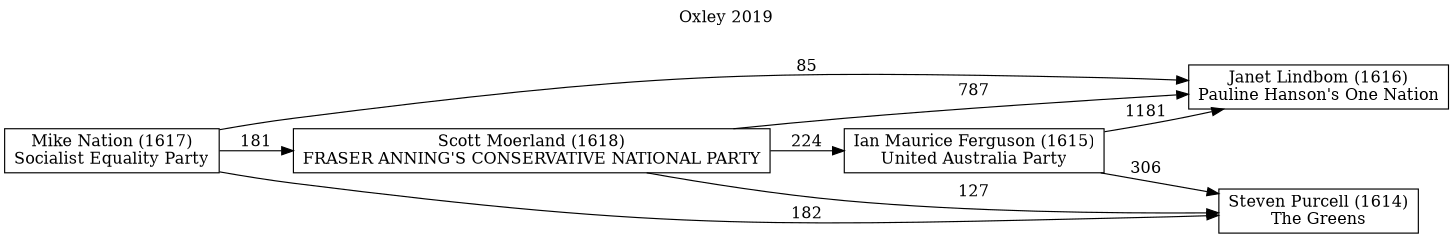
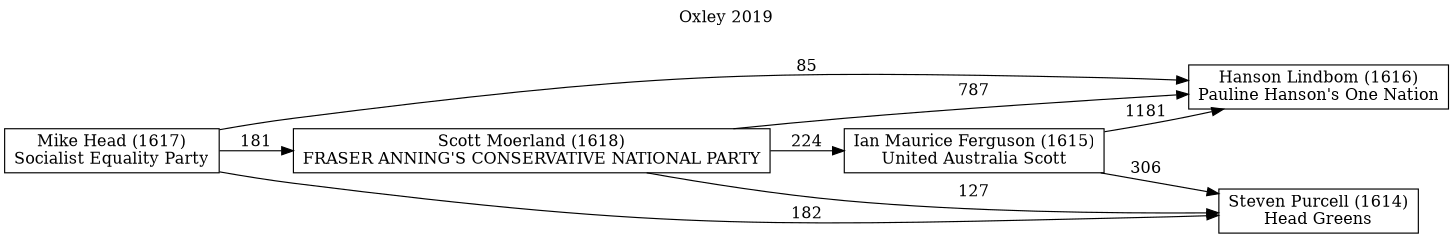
node "Janet Lindbom (1616) Pauline Hanson's One Nation": label "Janet Lindbom (1616) Pauline Hanson's One Nation" -> "Hanson Lindbom (1616) Pauline Hanson's One Nation"
node "Mike Nation (1617) Socialist Equality Party": label "Mike Nation (1617) Socialist Equality Party" -> "Mike Head (1617) Socialist Equality Party"
node "Ian Maurice Ferguson (1615) United Australia Party": label "Ian Maurice Ferguson (1615) United Australia Party" -> "Ian Maurice Ferguson (1615) United Australia Scott"
node "Steven Purcell (1614) The Greens": label "Steven Purcell (1614) The Greens" -> "Steven Purcell (1614) Head Greens"
